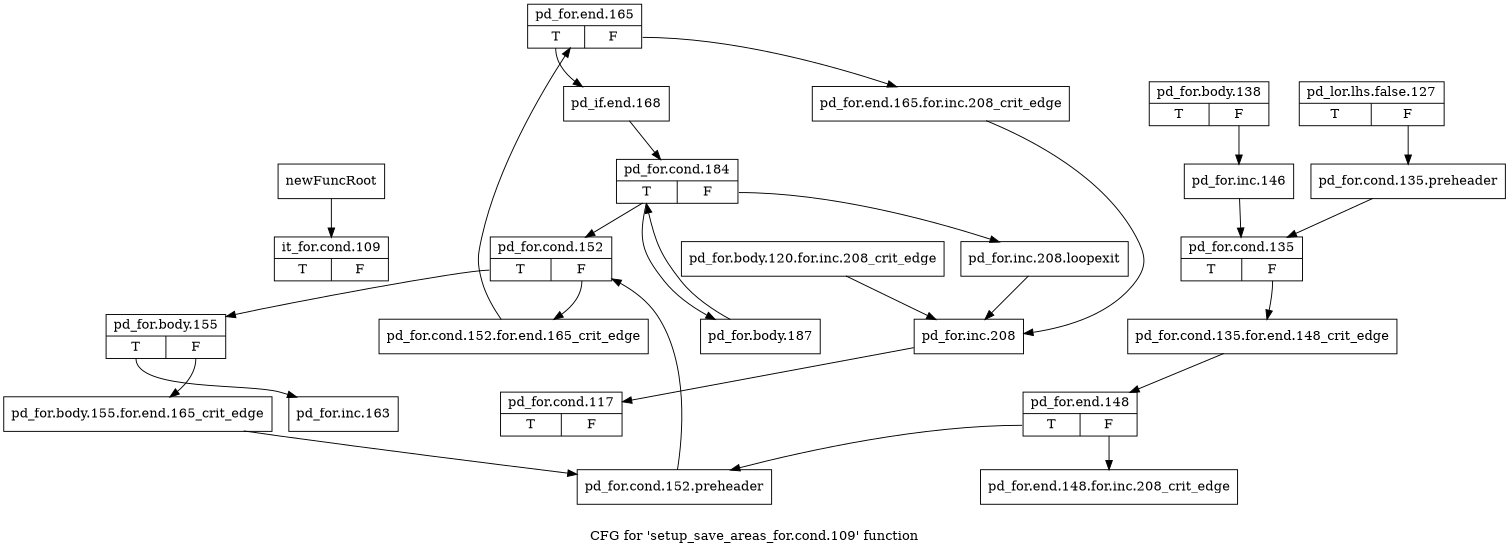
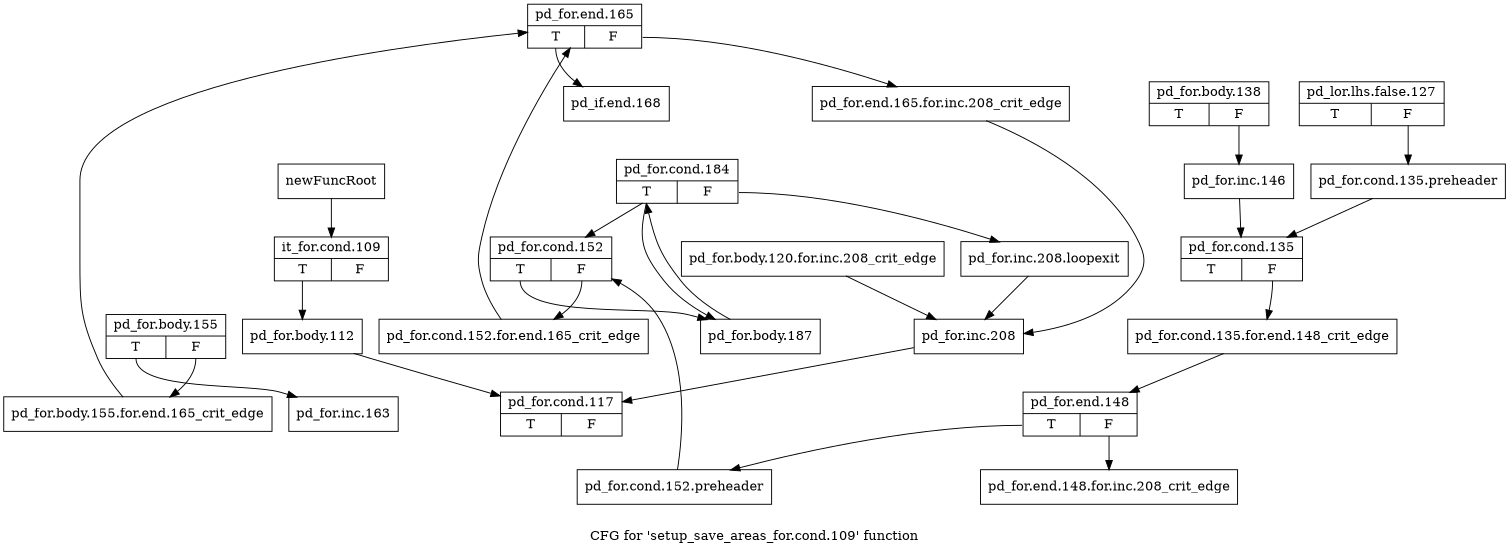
edge "pd_if.end.168" -> "pd_for.cond.184": removed
edge "pd_for.cond.152" -> "pd_for.body.155": now "pd_for.cond.152" -> "pd_for.body.187"
node "pd_for.body.112": added
edge "pd_for.body.155.for.end.165_crit_edge" -> "pd_for.cond.152.preheader": now "pd_for.body.155.for.end.165_crit_edge" -> "pd_for.end.165"
